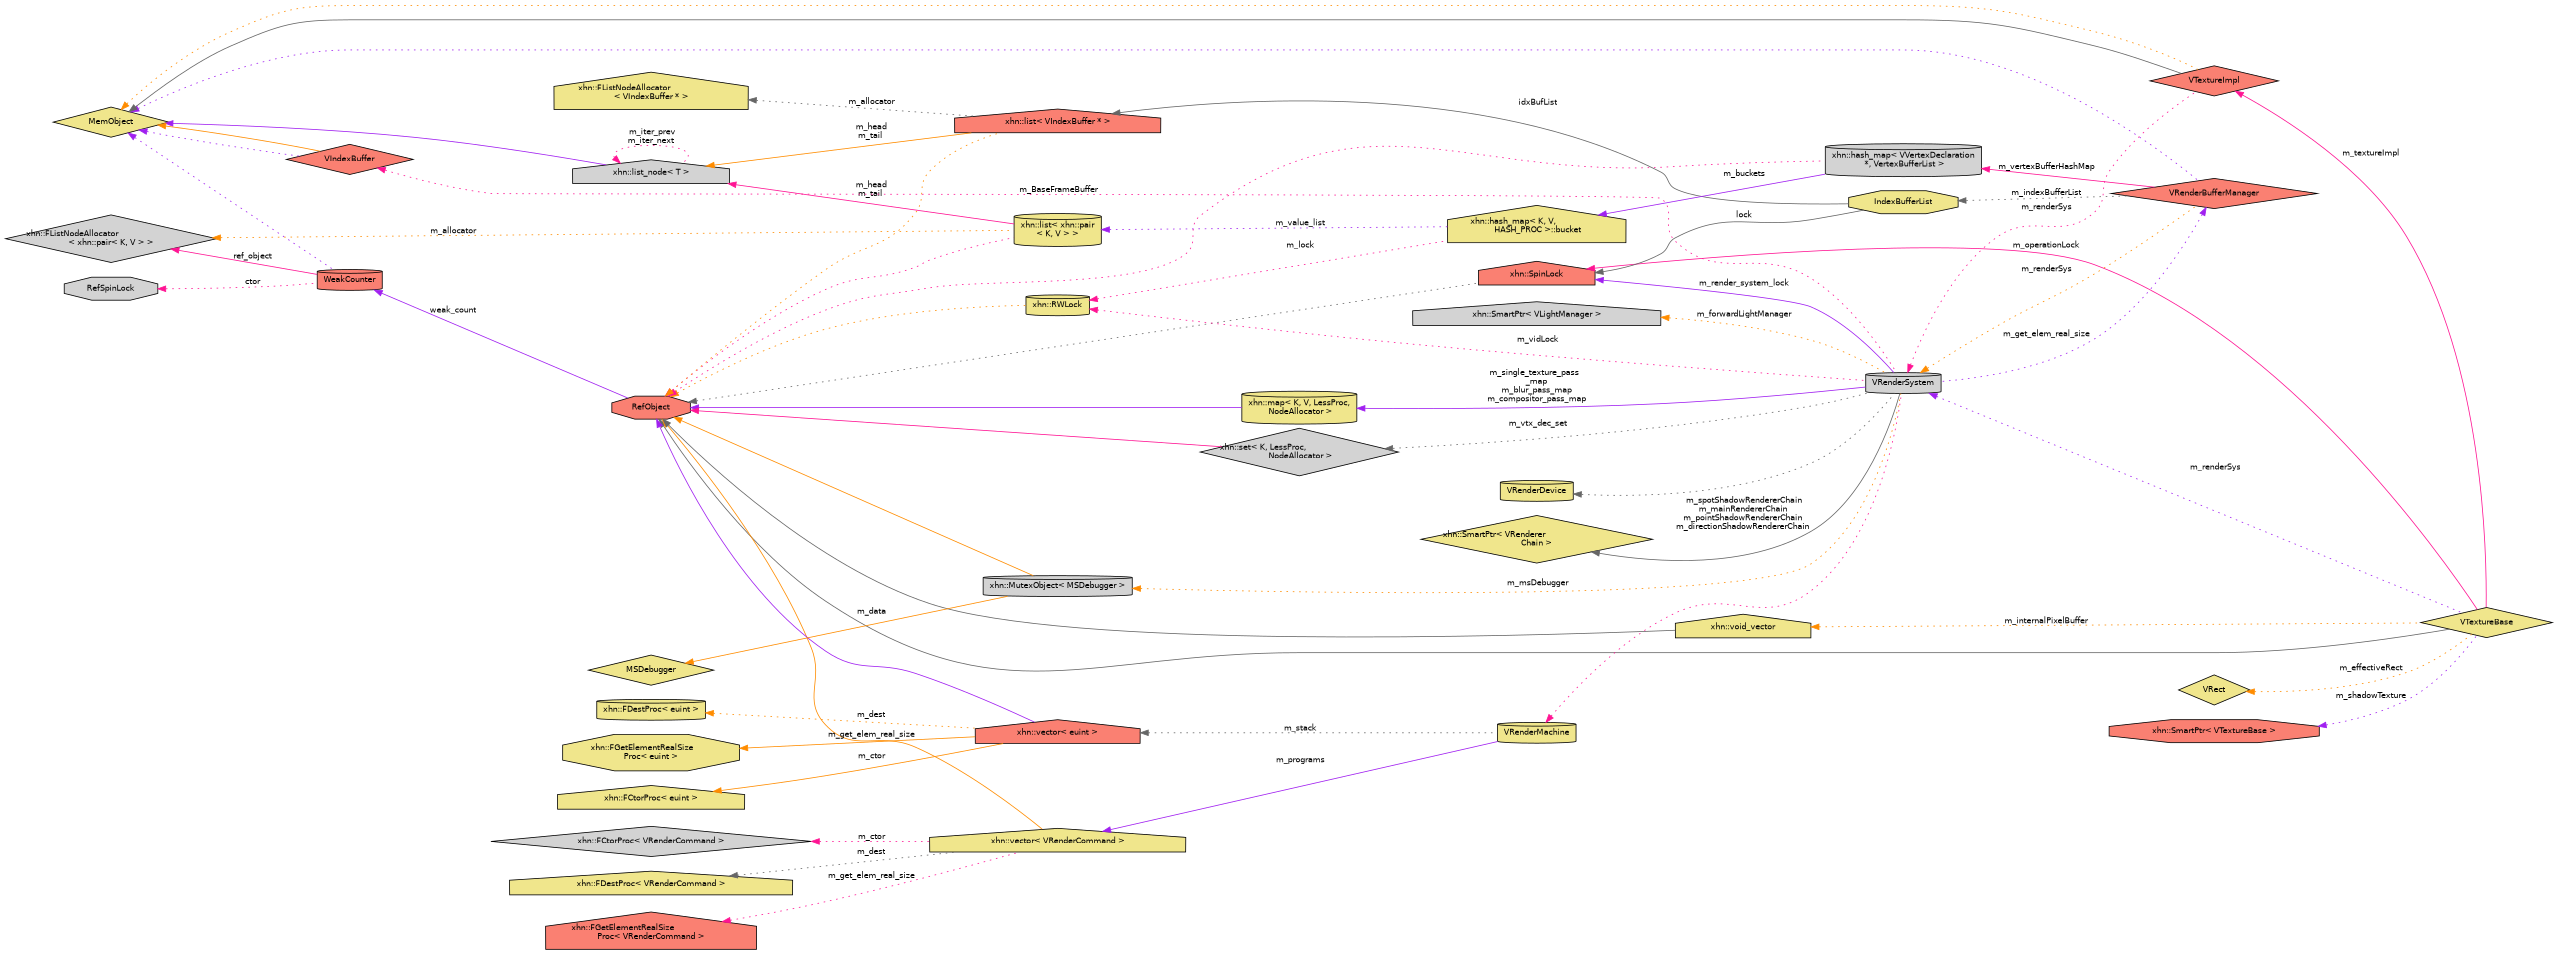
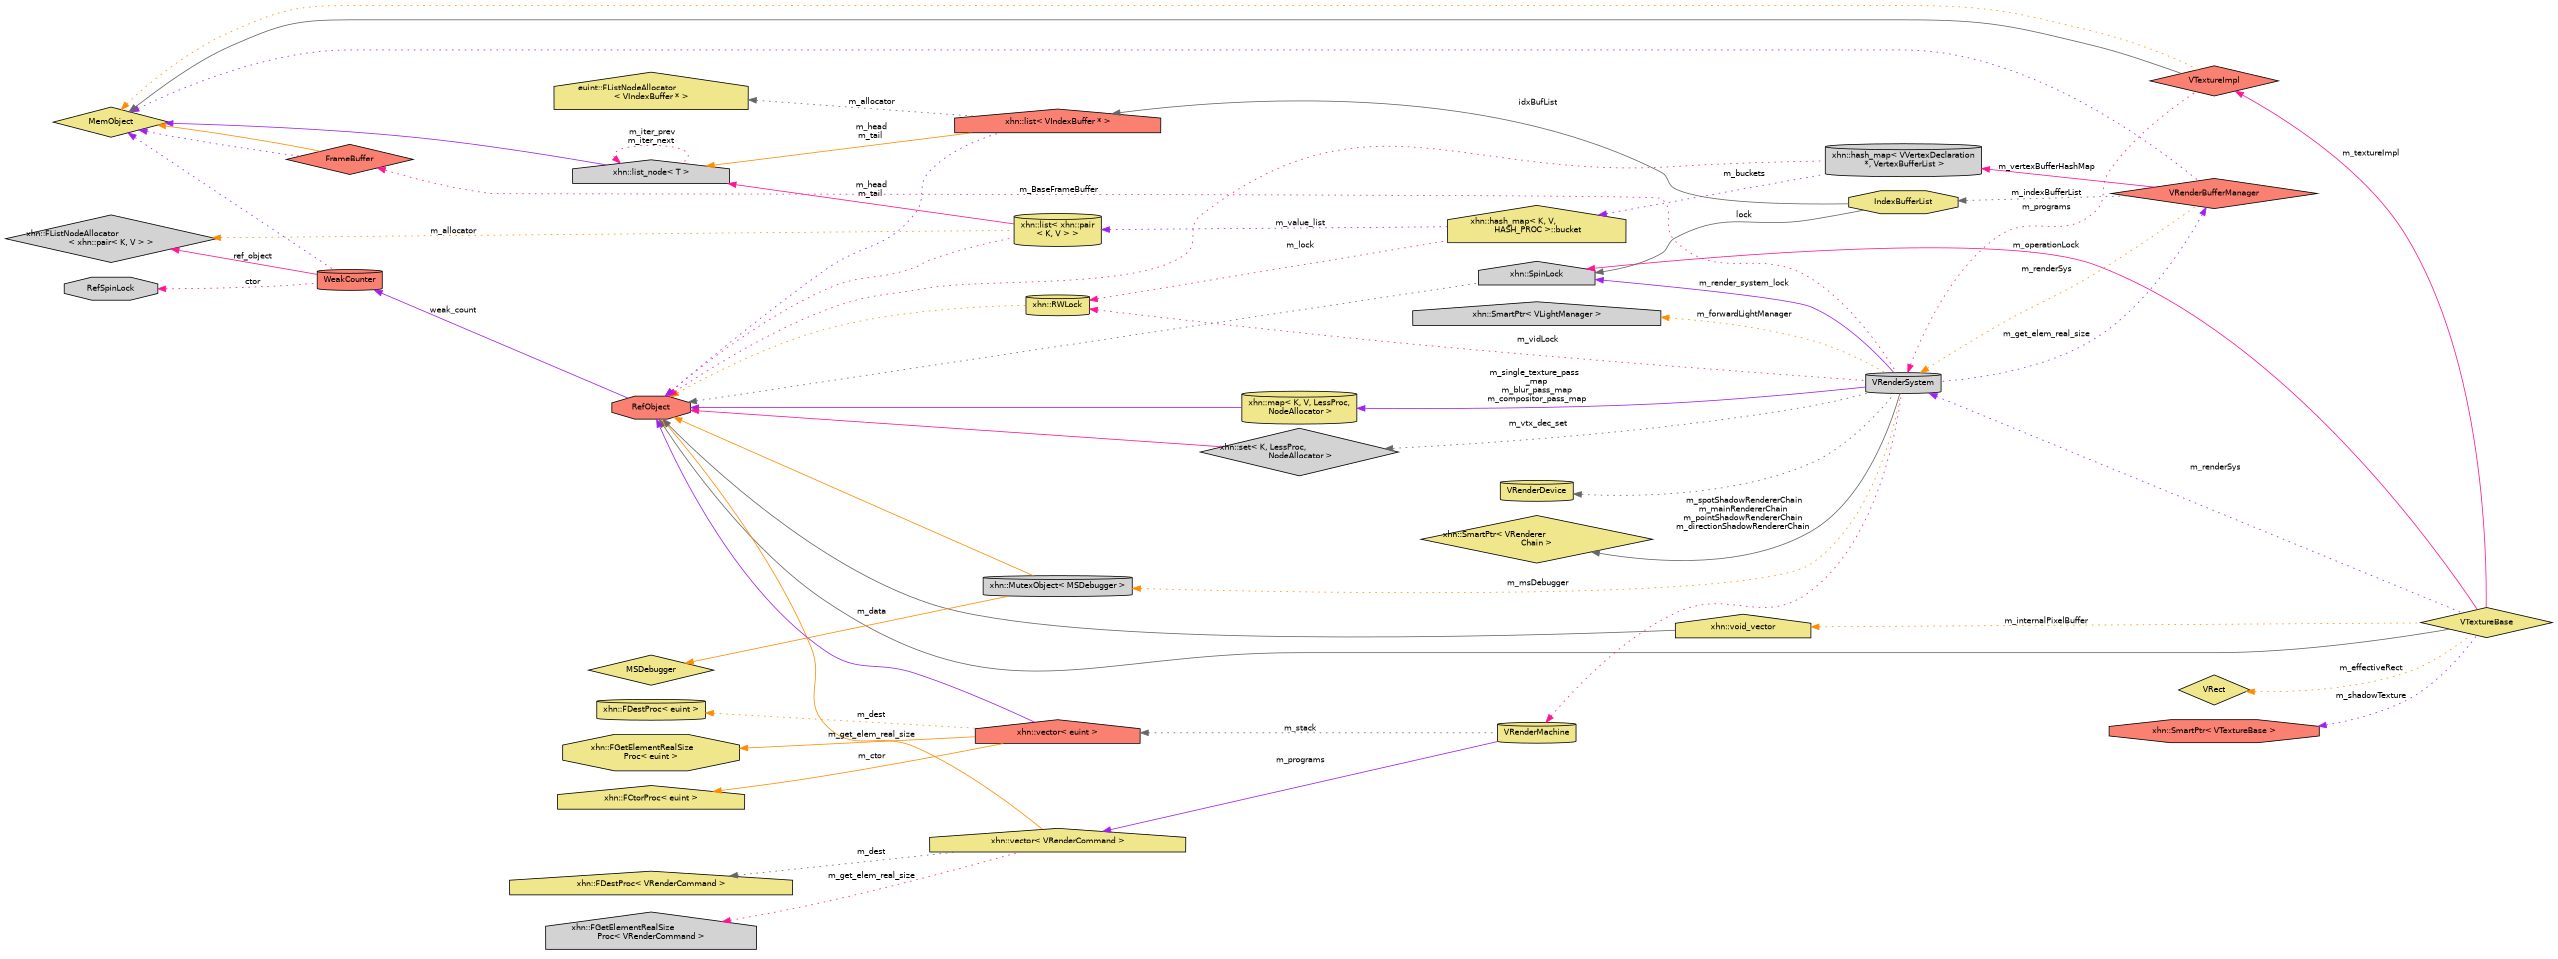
node "xhn::FListNodeAllocator < VIndexBuffer * >": label "xhn::FListNodeAllocator < VIndexBuffer * >" -> "euint::FListNodeAllocator < VIndexBuffer * >"
node "VIndexBuffer": label "VIndexBuffer" -> "FrameBuffer"
edge "xhn::hash_map< VVertexDeclaration *, VertexBufferList >" -> "xhn::hash_map< K, V, HASH_PROC >::bucket": style solid -> dotted
edge "VTextureImpl" -> "VRenderSystem": label " m_renderSys" -> " m_programs"
edge "xhn::list< VIndexBuffer * >" -> "RefObject": color darkorange -> purple
node "xhn::SpinLock": fillcolor salmon -> lightgrey
node "xhn::FCtorProc< VRenderCommand >": removed
node "xhn::FGetElementRealSize Proc< VRenderCommand >": fillcolor salmon -> lightgrey
